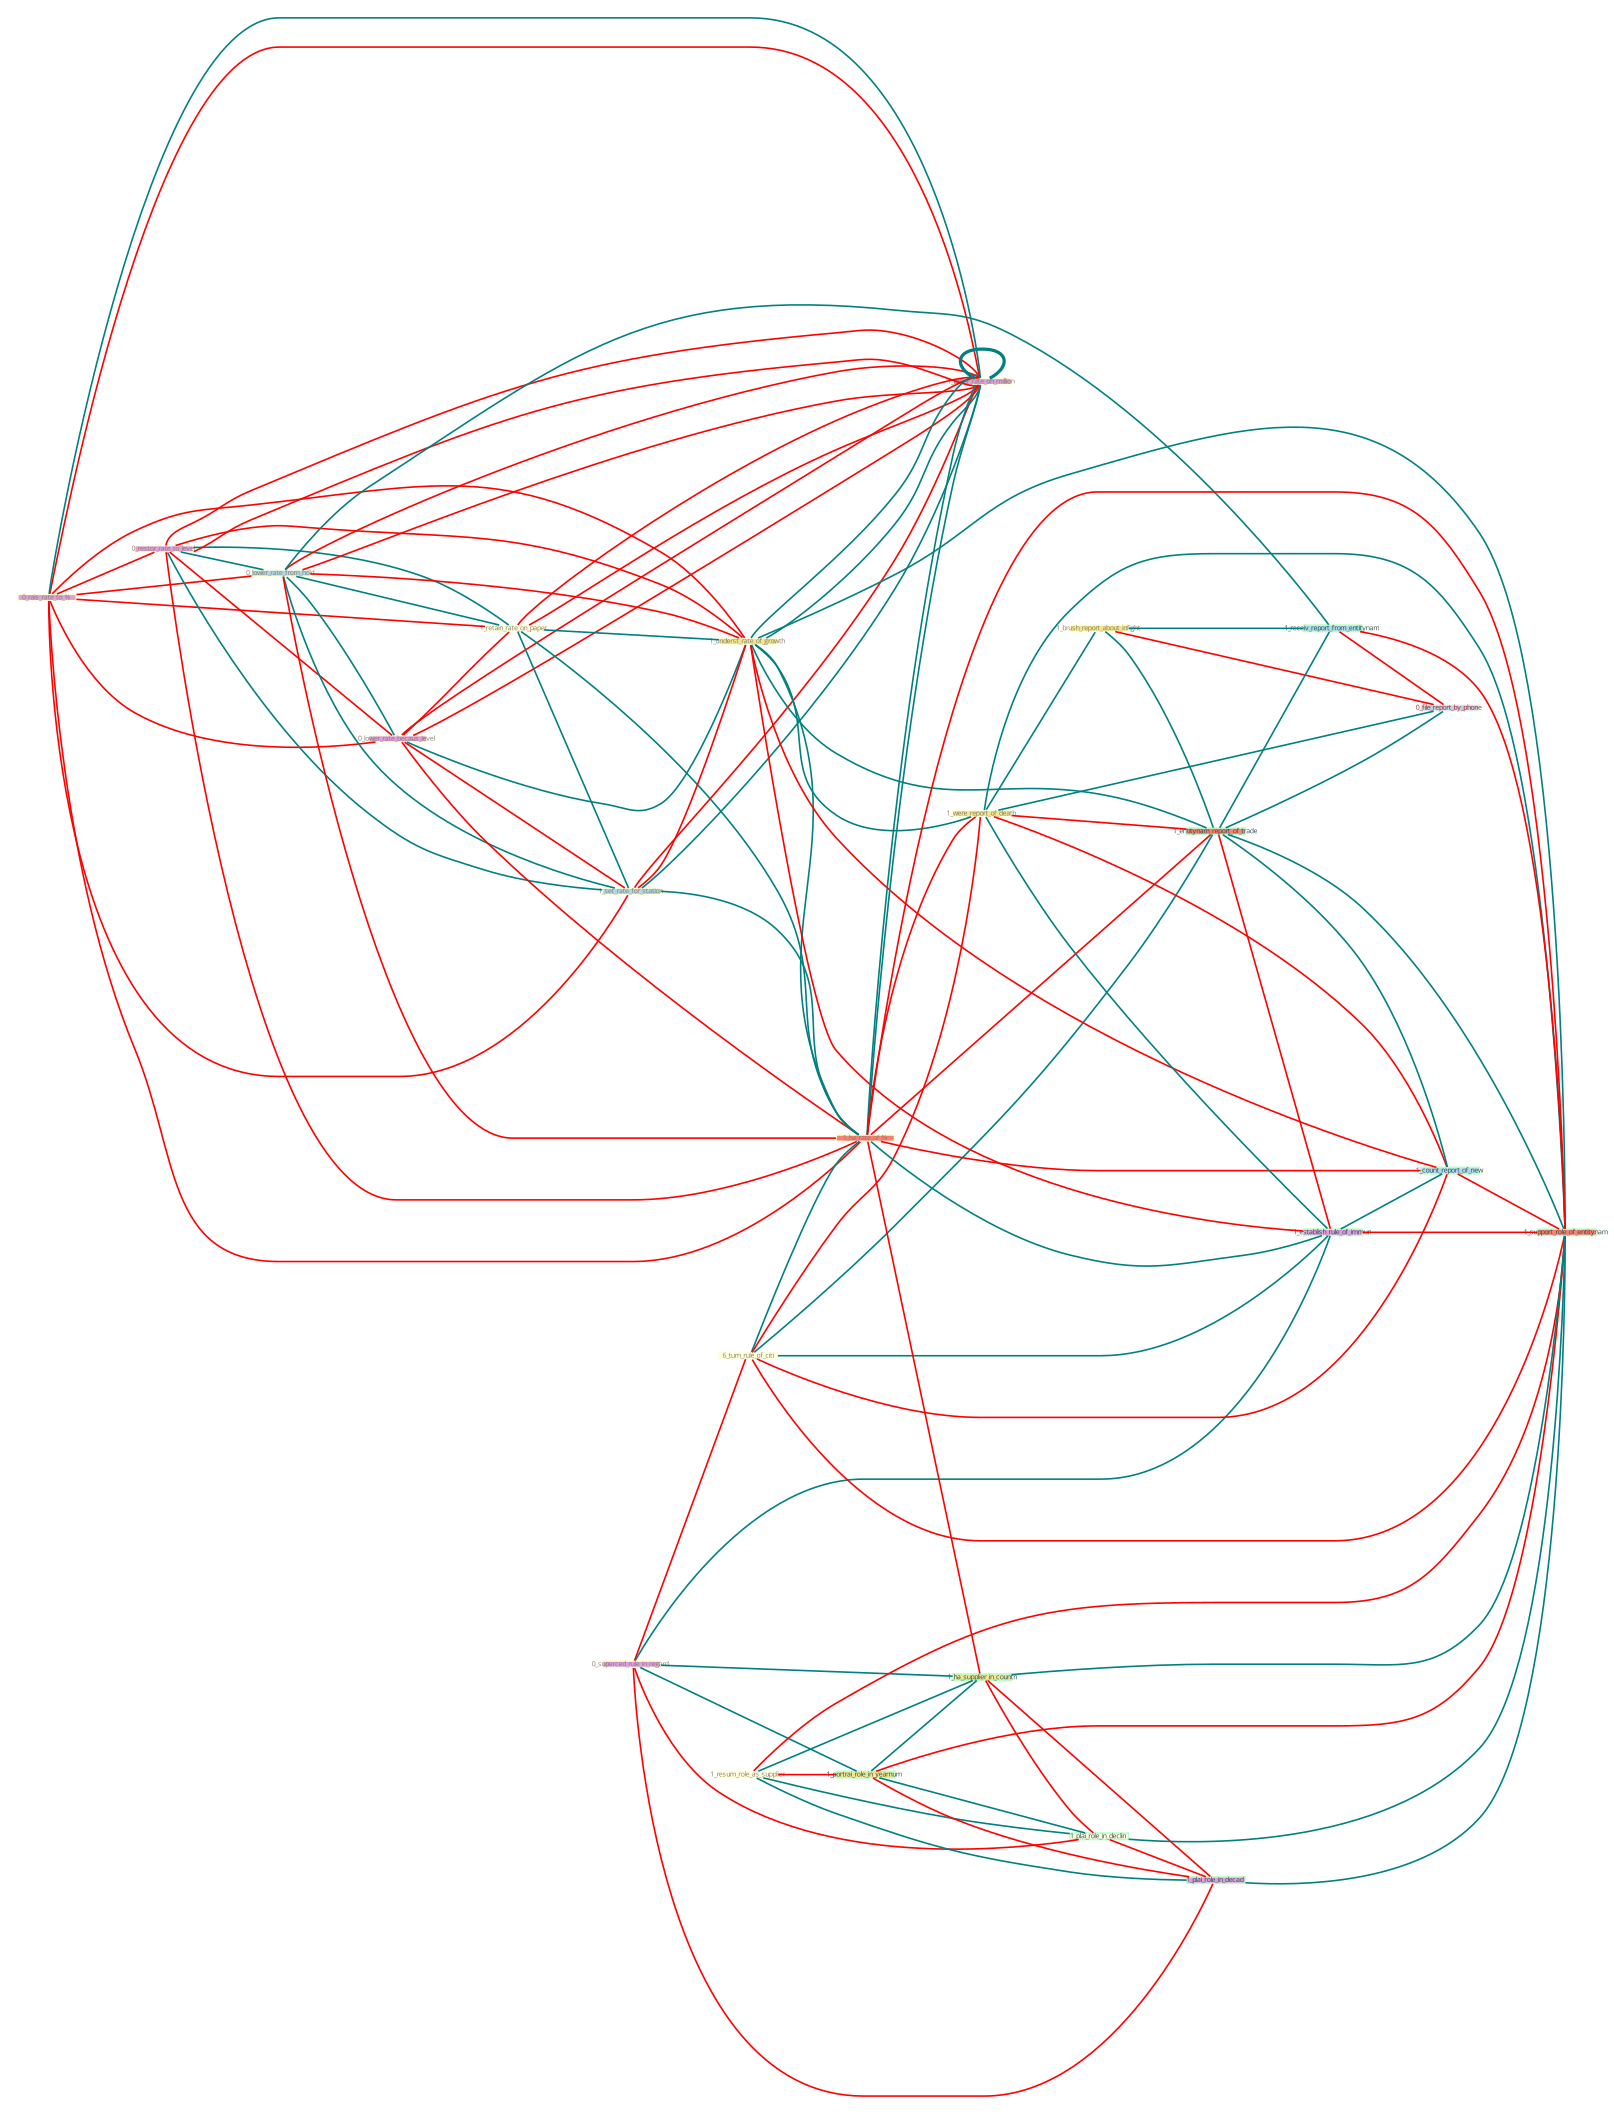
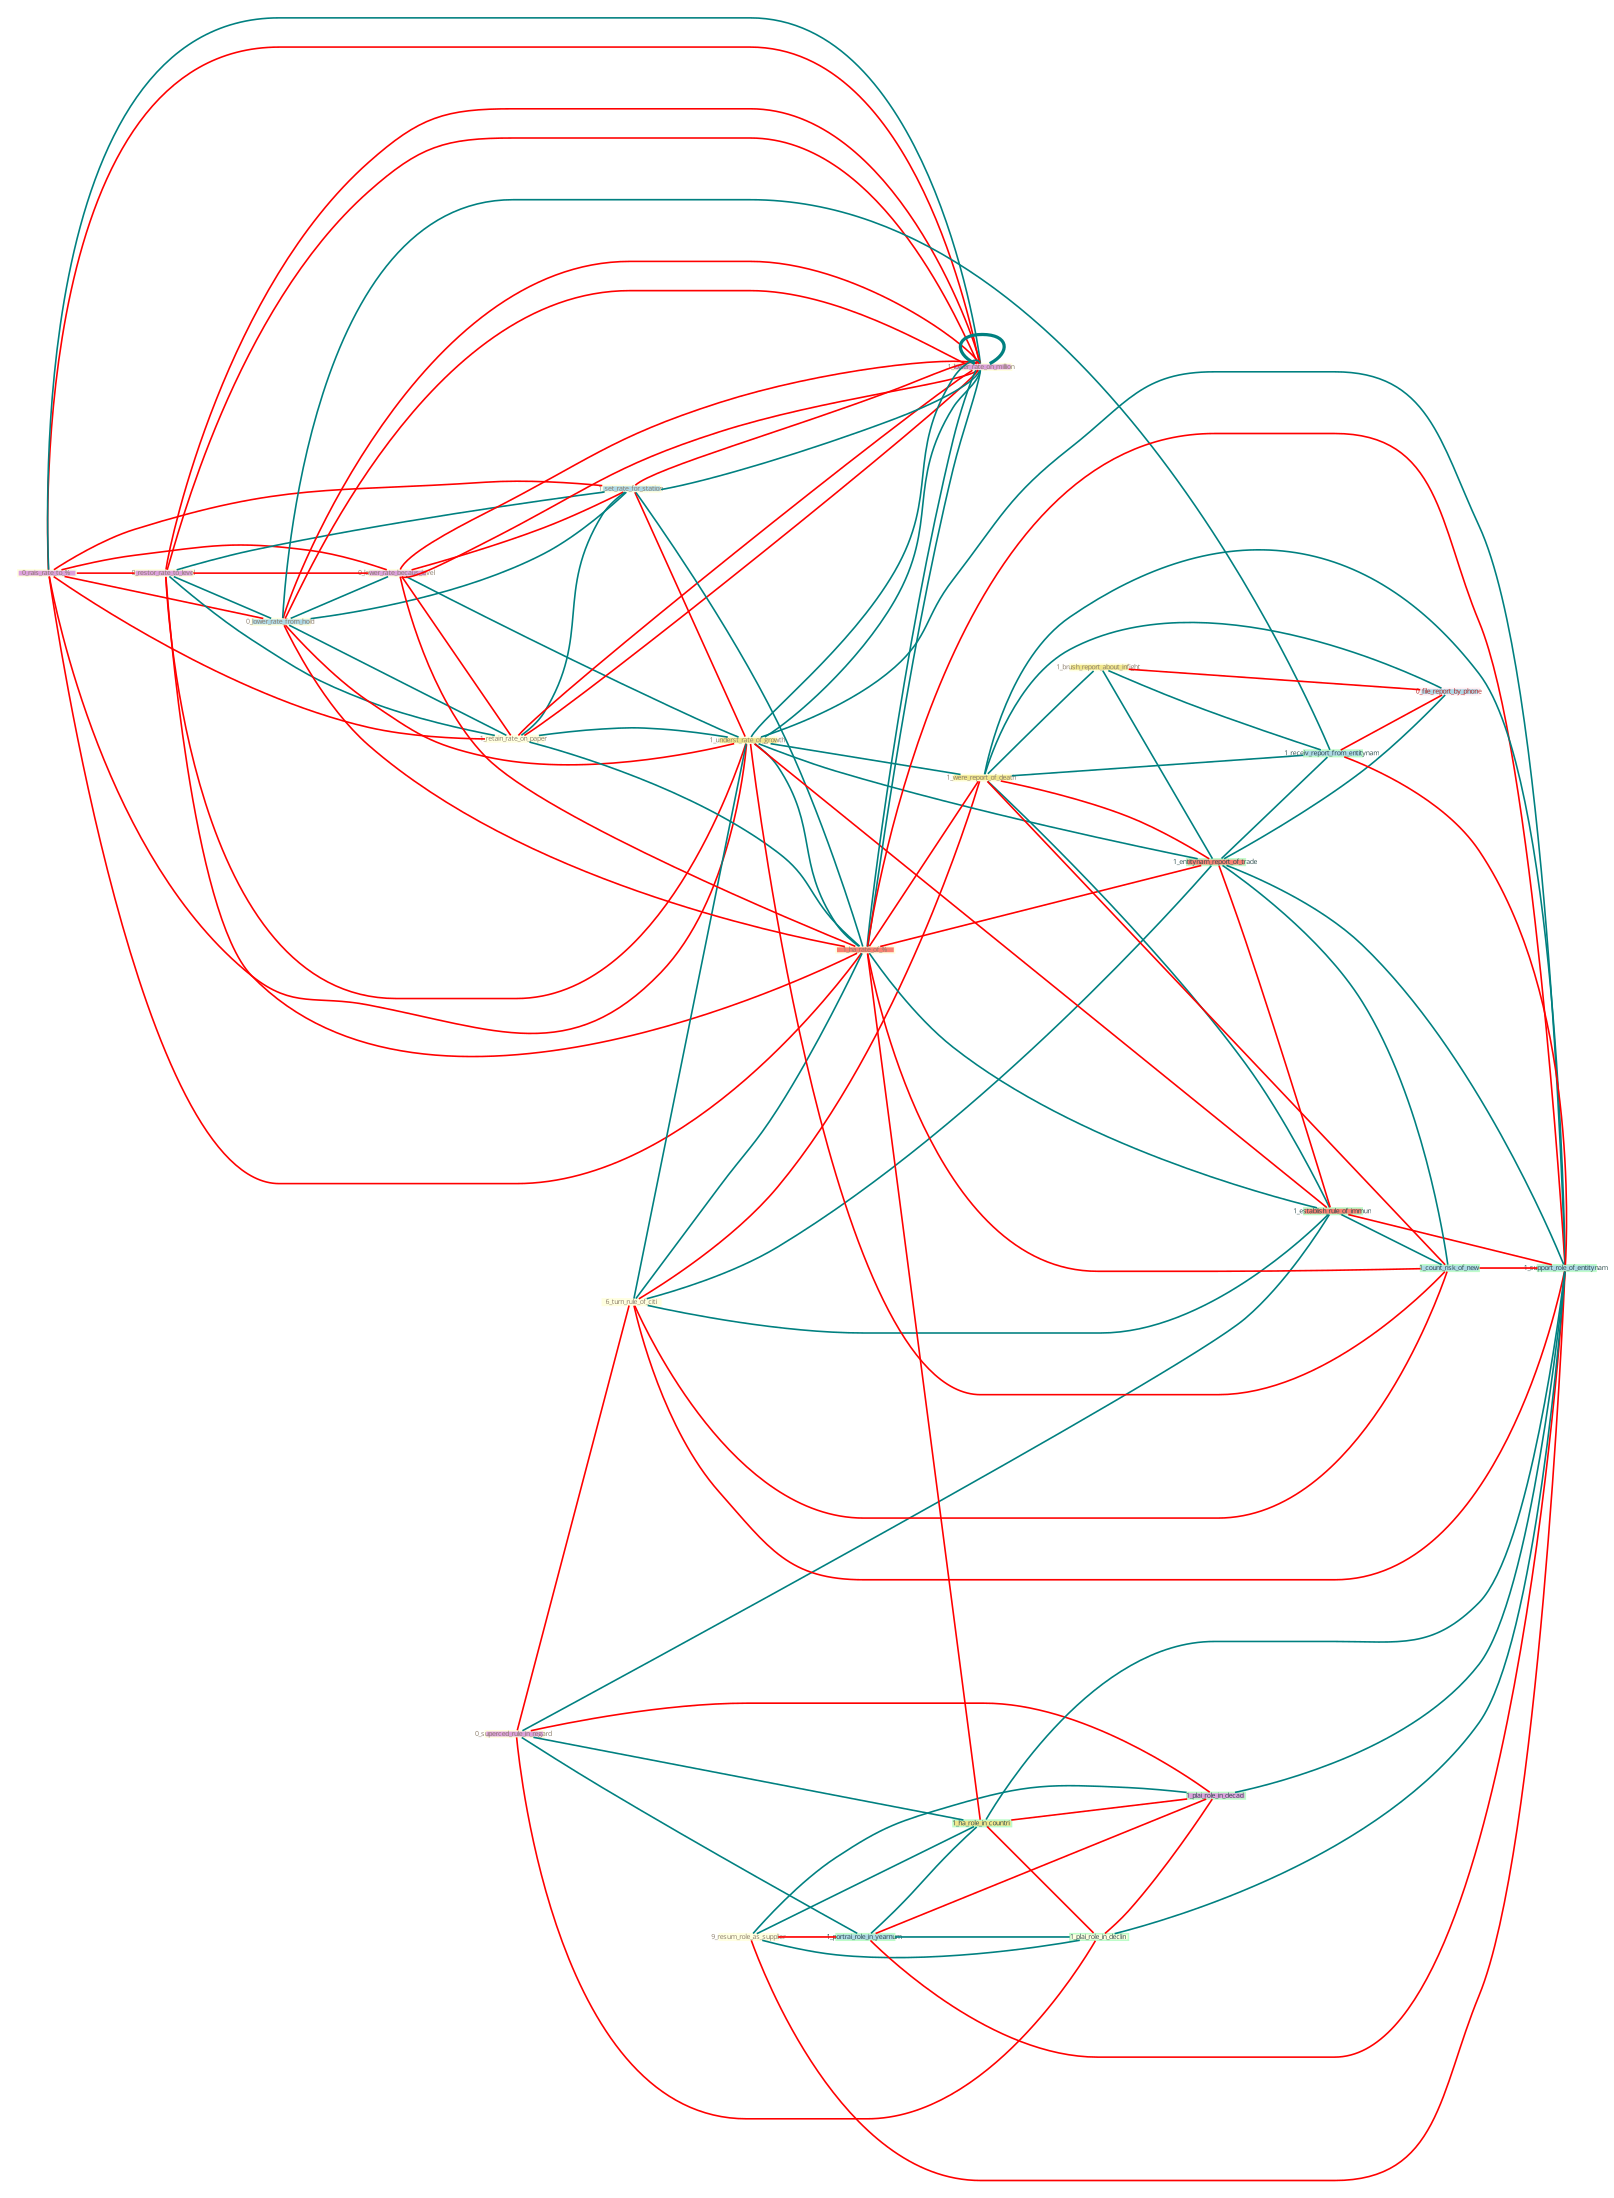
edge "1_receiv_report_from_entitynam" -- "1_were_report_of_death": added
edge "1_underst_rate_of_growth" -- "6_turn_rule_of_citi": added
node "1_count_report_of_new": label "1_count_report_of_new" -> "1_count_risk_of_new"
node "1_establish_rule_of_immun": fillcolor plum -> salmon
node "1_support_role_of_entitynam": fillcolor salmon -> lightblue
node "1_ha_supplier_in_countri": label "1_ha_supplier_in_countri" -> "1_ha_role_in_countri"
node "1_resum_role_as_supplier": label "1_resum_role_as_supplier" -> "9_resum_role_as_supplier"
node "1_portrai_role_in_yearnum": fillcolor khaki -> lightblue
